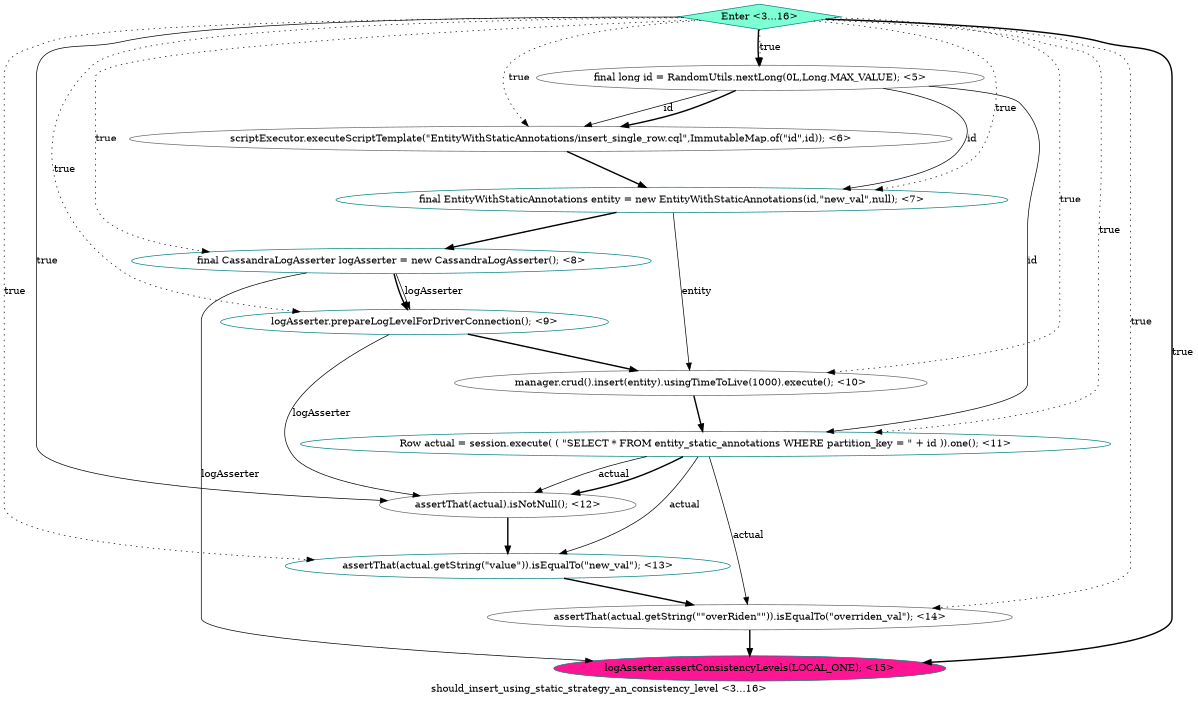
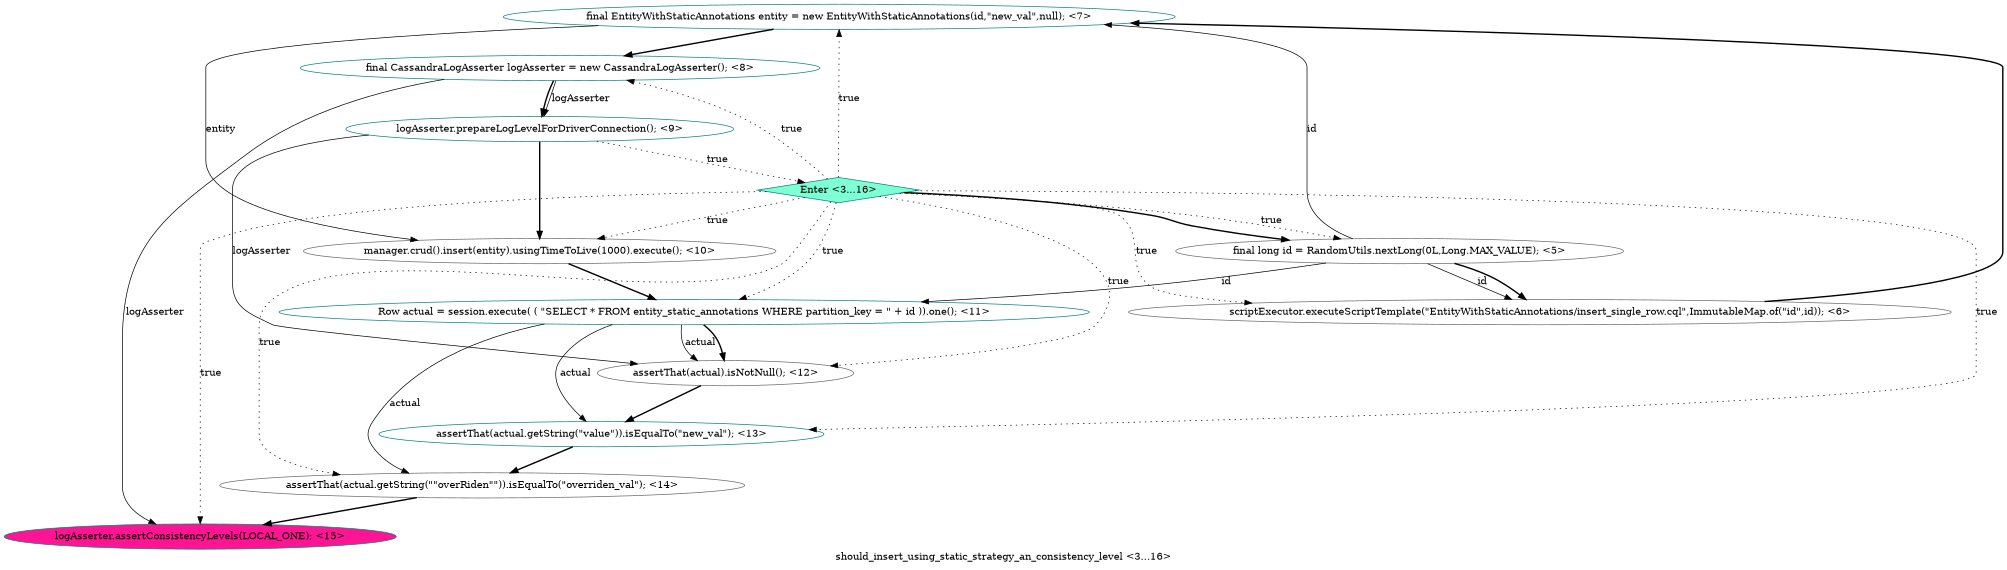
edge "Enter <3...16>" -> "logAsserter.prepareLogLevelForDriverConnection(); <9>": reversed
edge "Enter <3...16>" -> "assertThat(actual).isNotNull(); <12>": style solid -> dotted
edge "Enter <3...16>" -> "logAsserter.assertConsistencyLevels(LOCAL_ONE); <15>": style bold -> dotted
